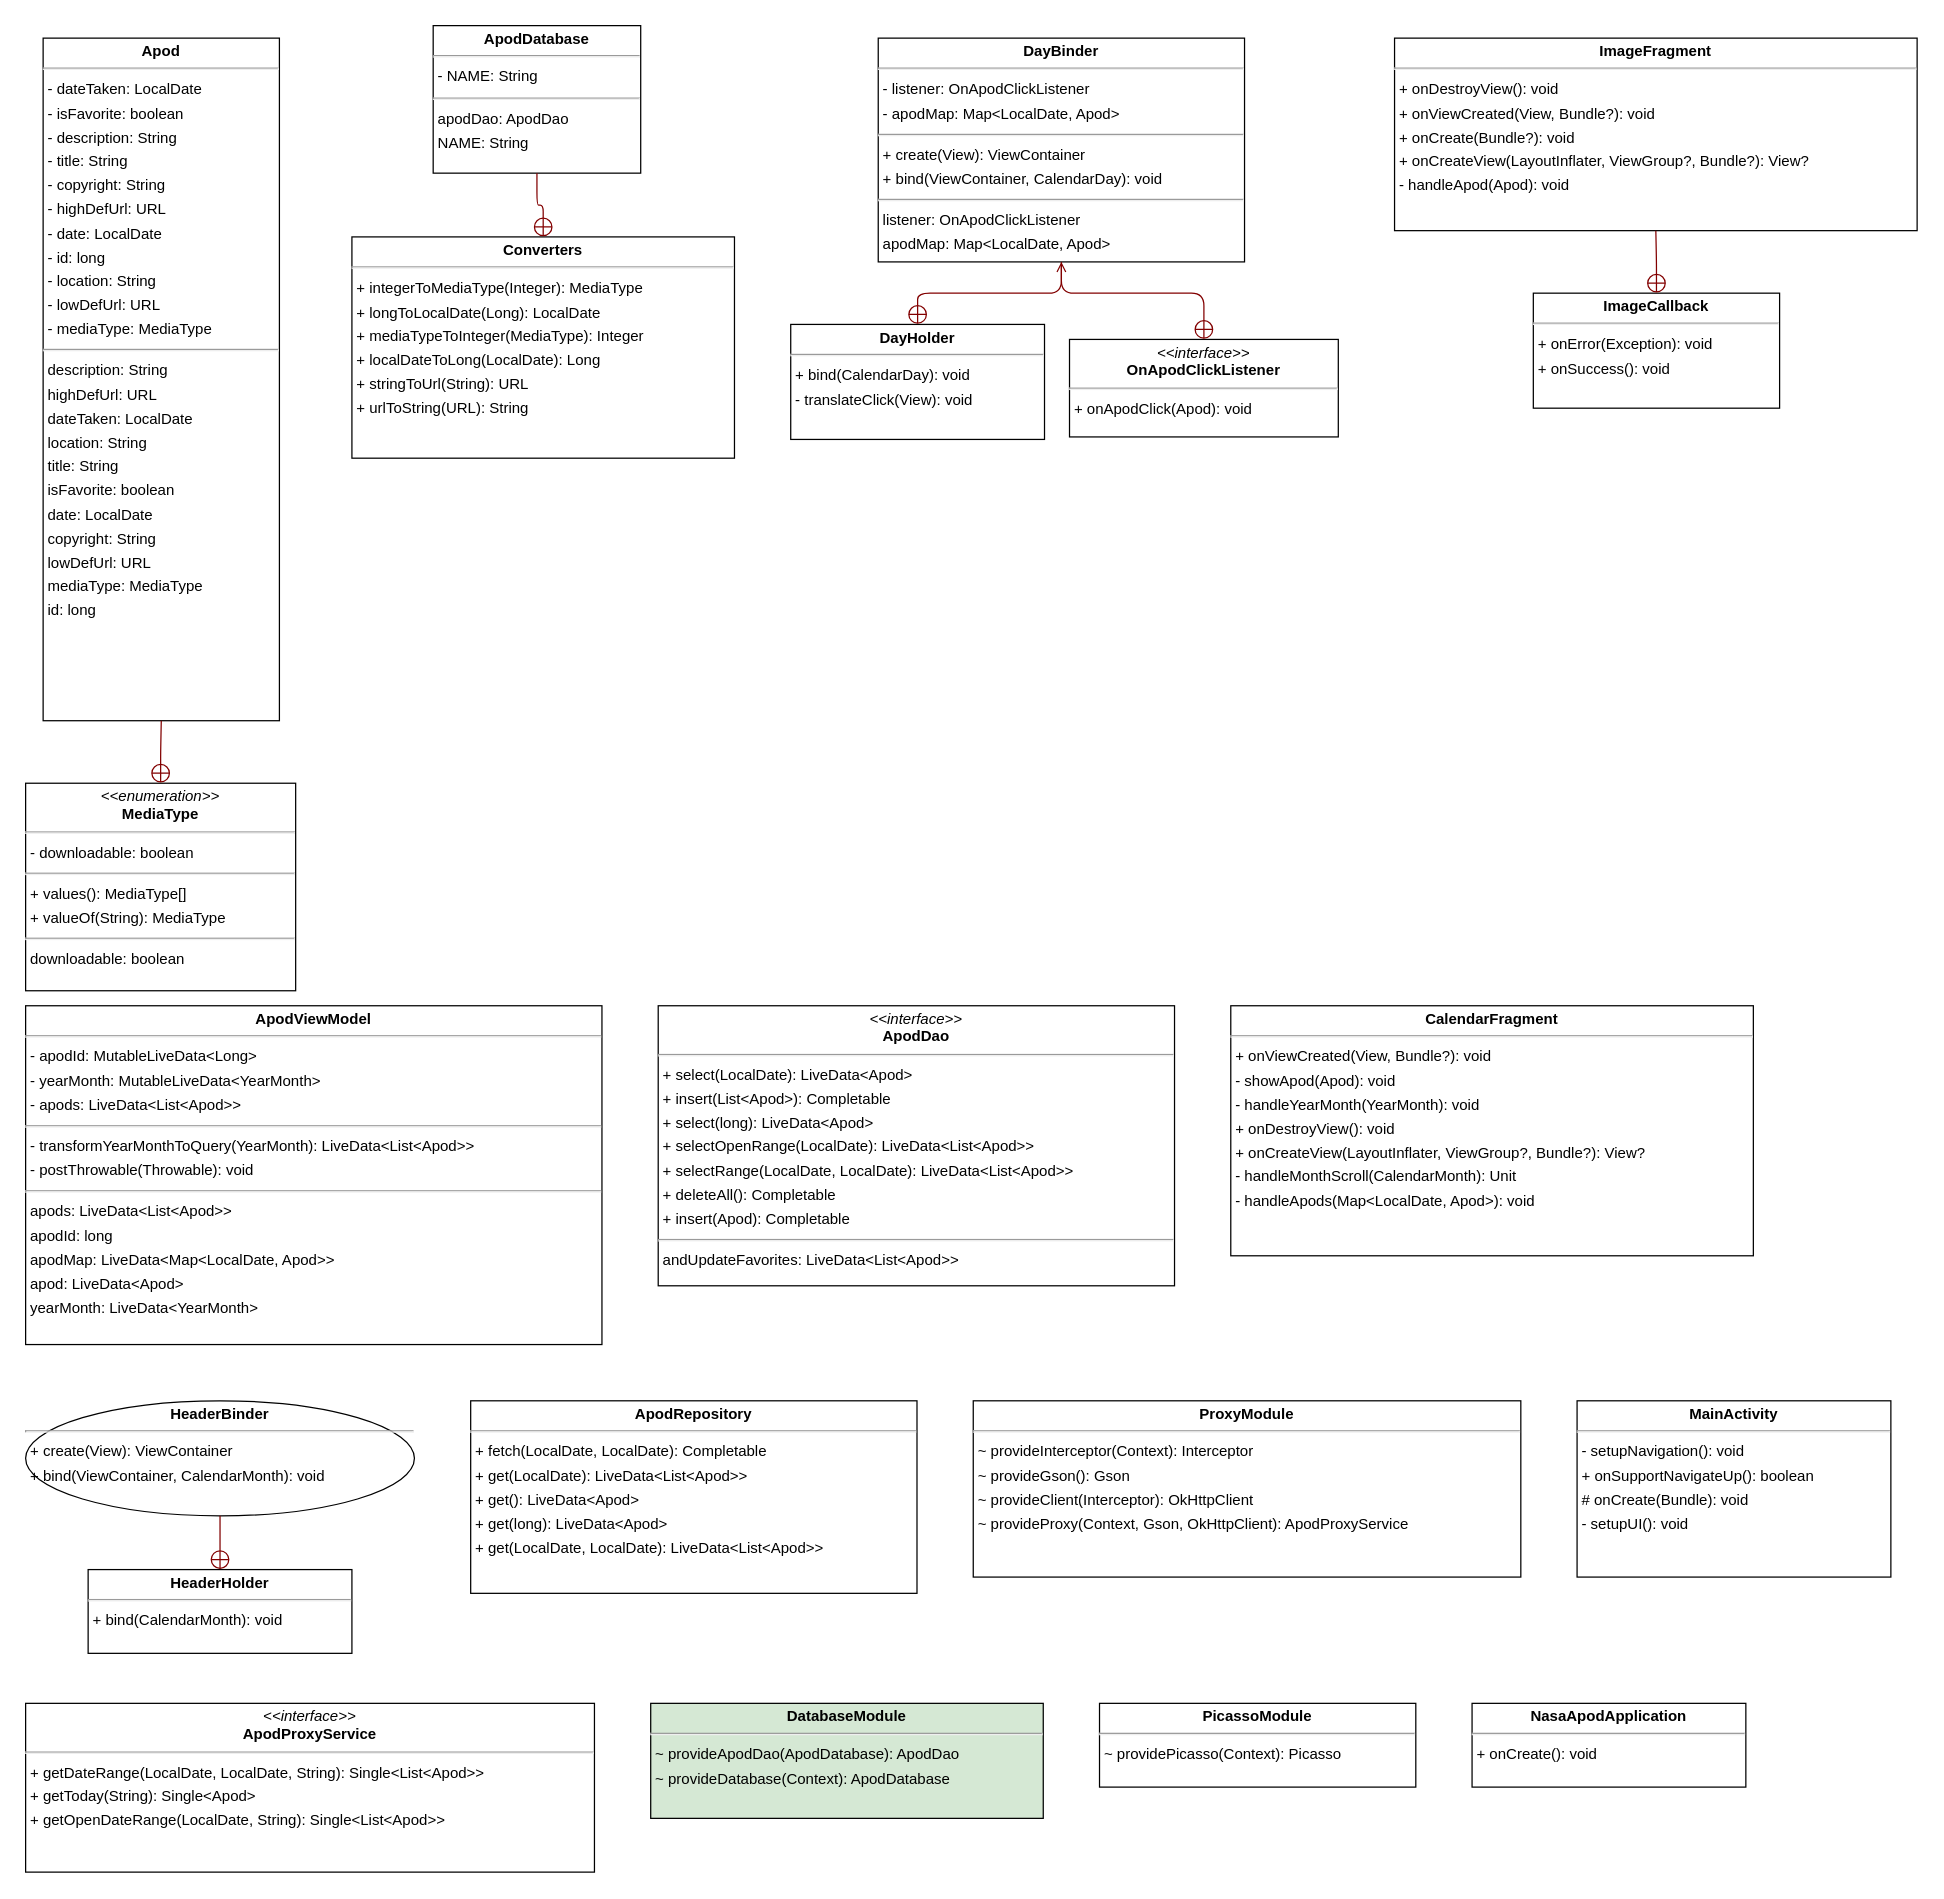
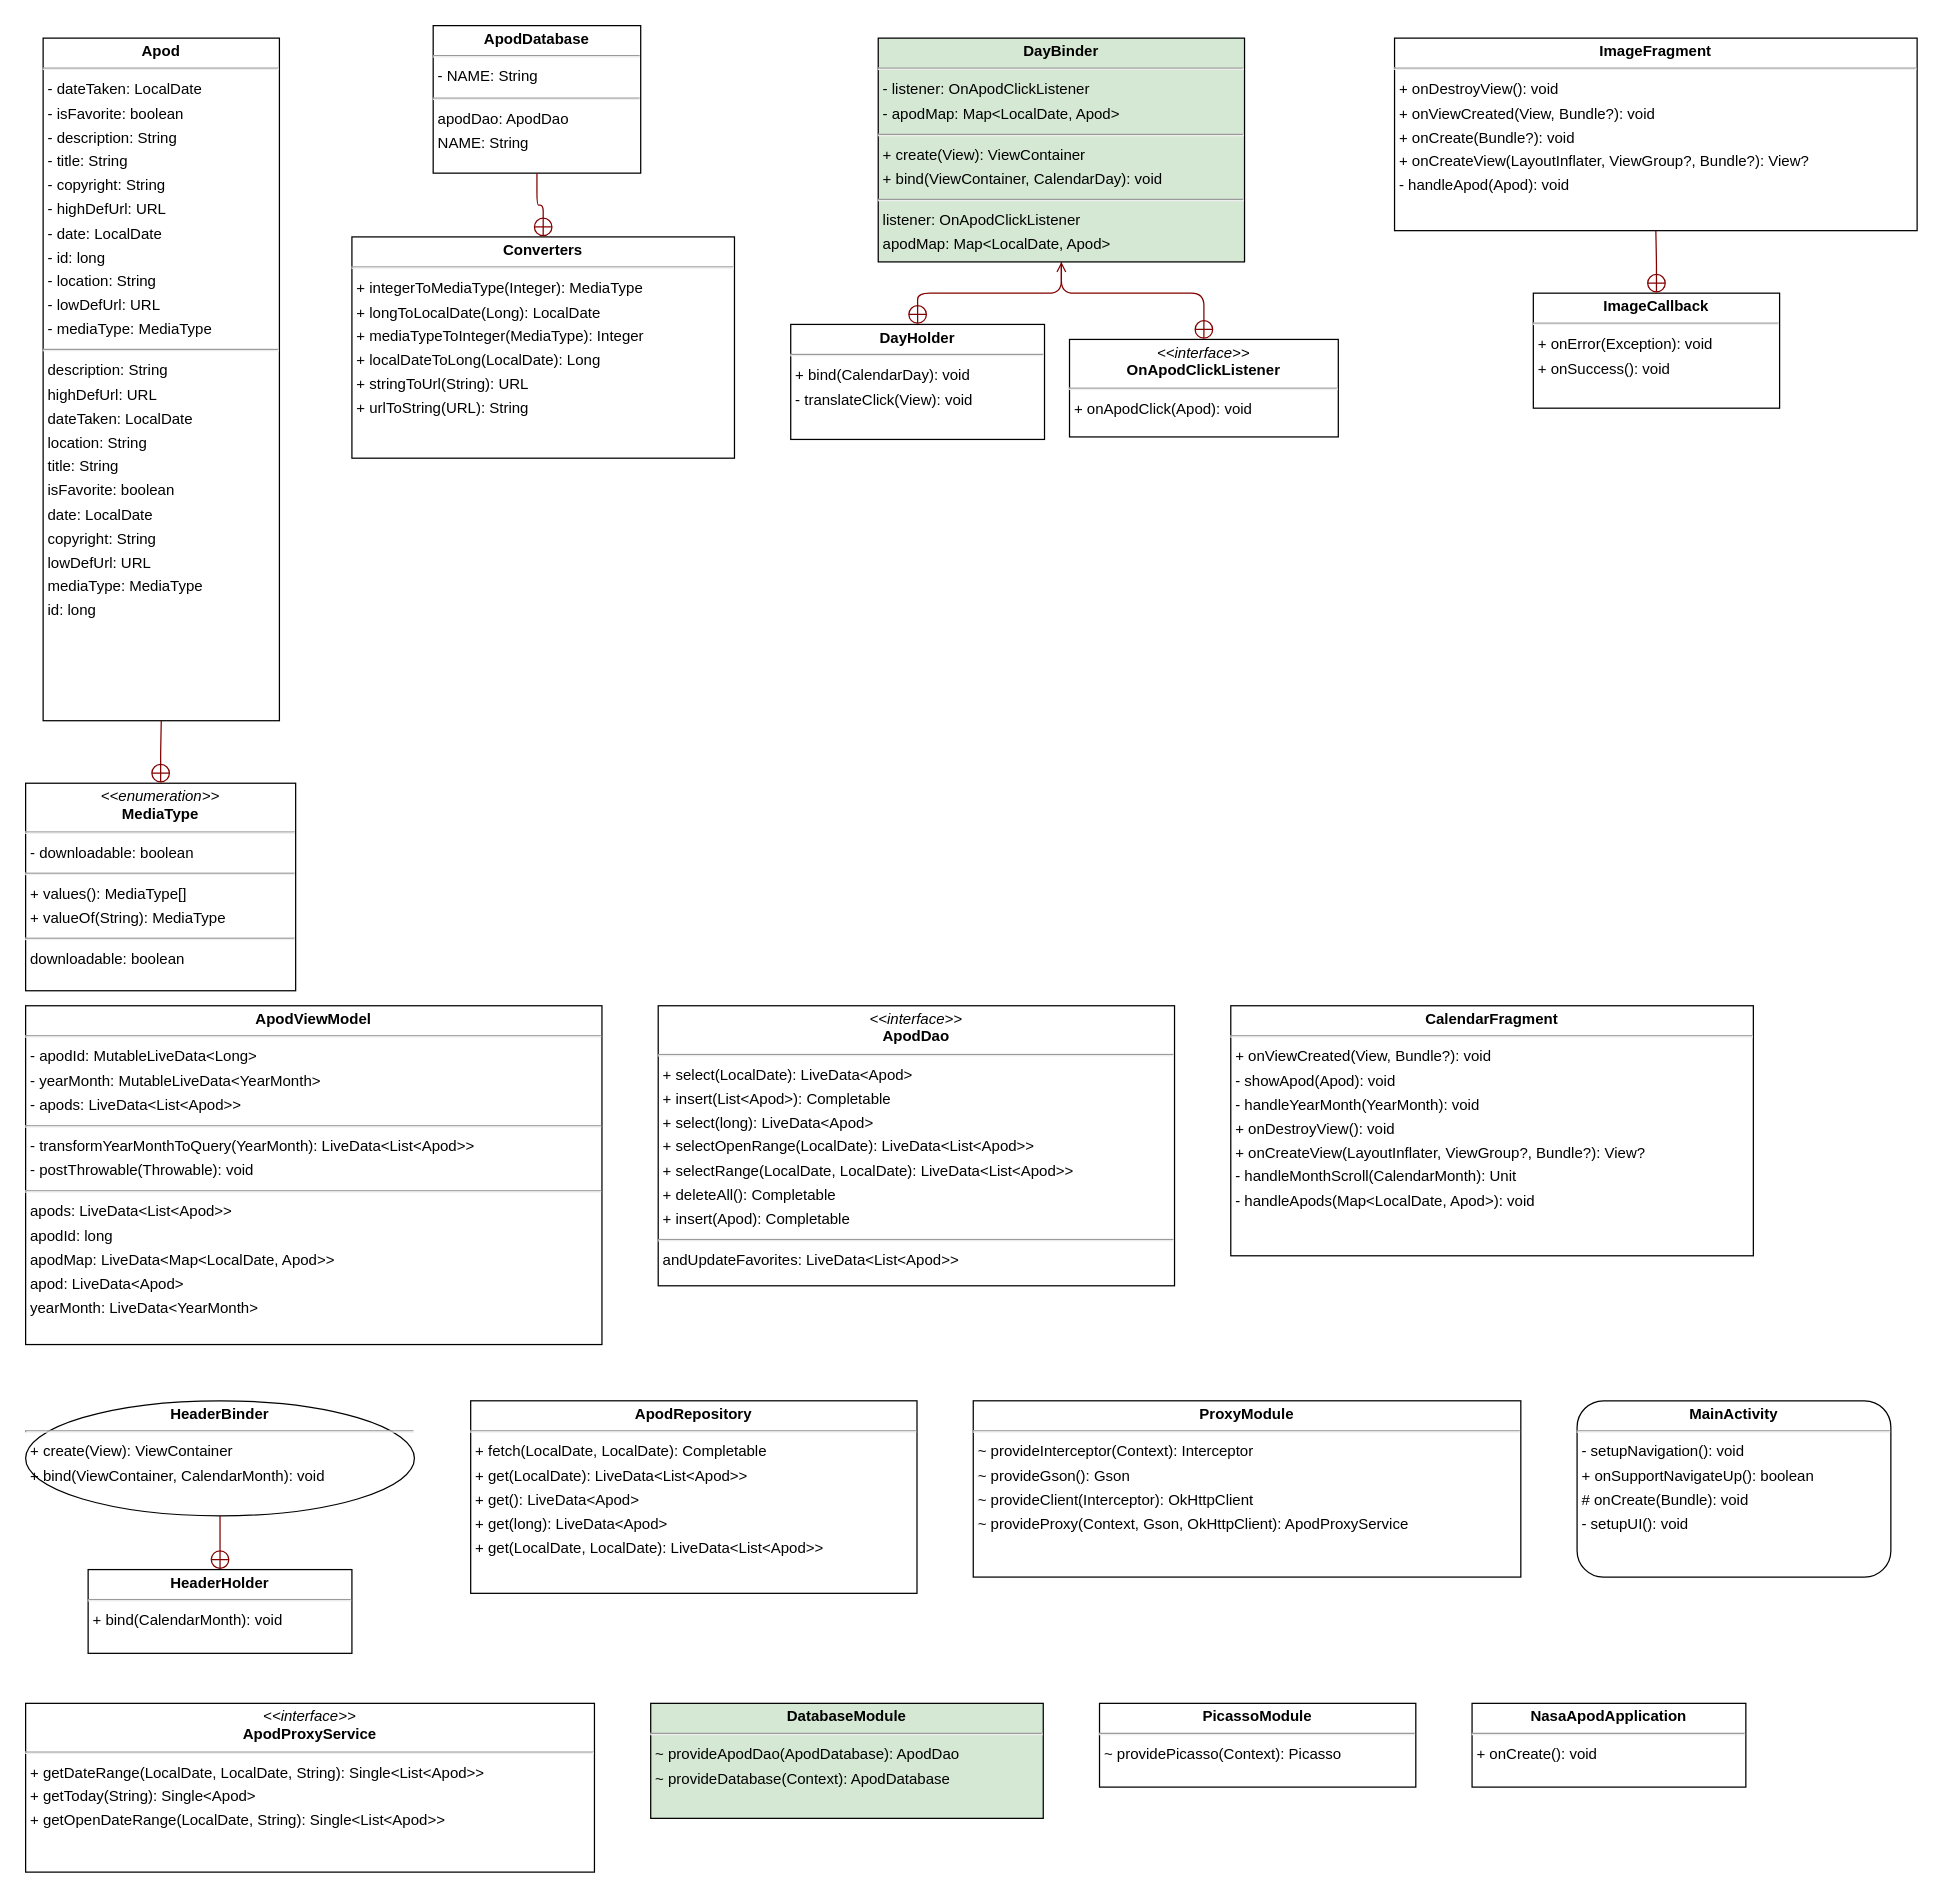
node "DayBinder - listener: OnApodClickListener - apodMap: Map<LocalDate, Apod> + create(View): ViewContainer + bind(ViewContainer, CalendarDay): void listener: OnApodClickListener apodMap: Map<LocalDate, Apod>": fillcolor #ffffff -> #d5e8d4
node "MainActivity - setupNavigation(): void + onSupportNavigateUp(): boolean # onCreate(Bundle): void - setupUI(): void": shape rectangle -> rounded rectangle
